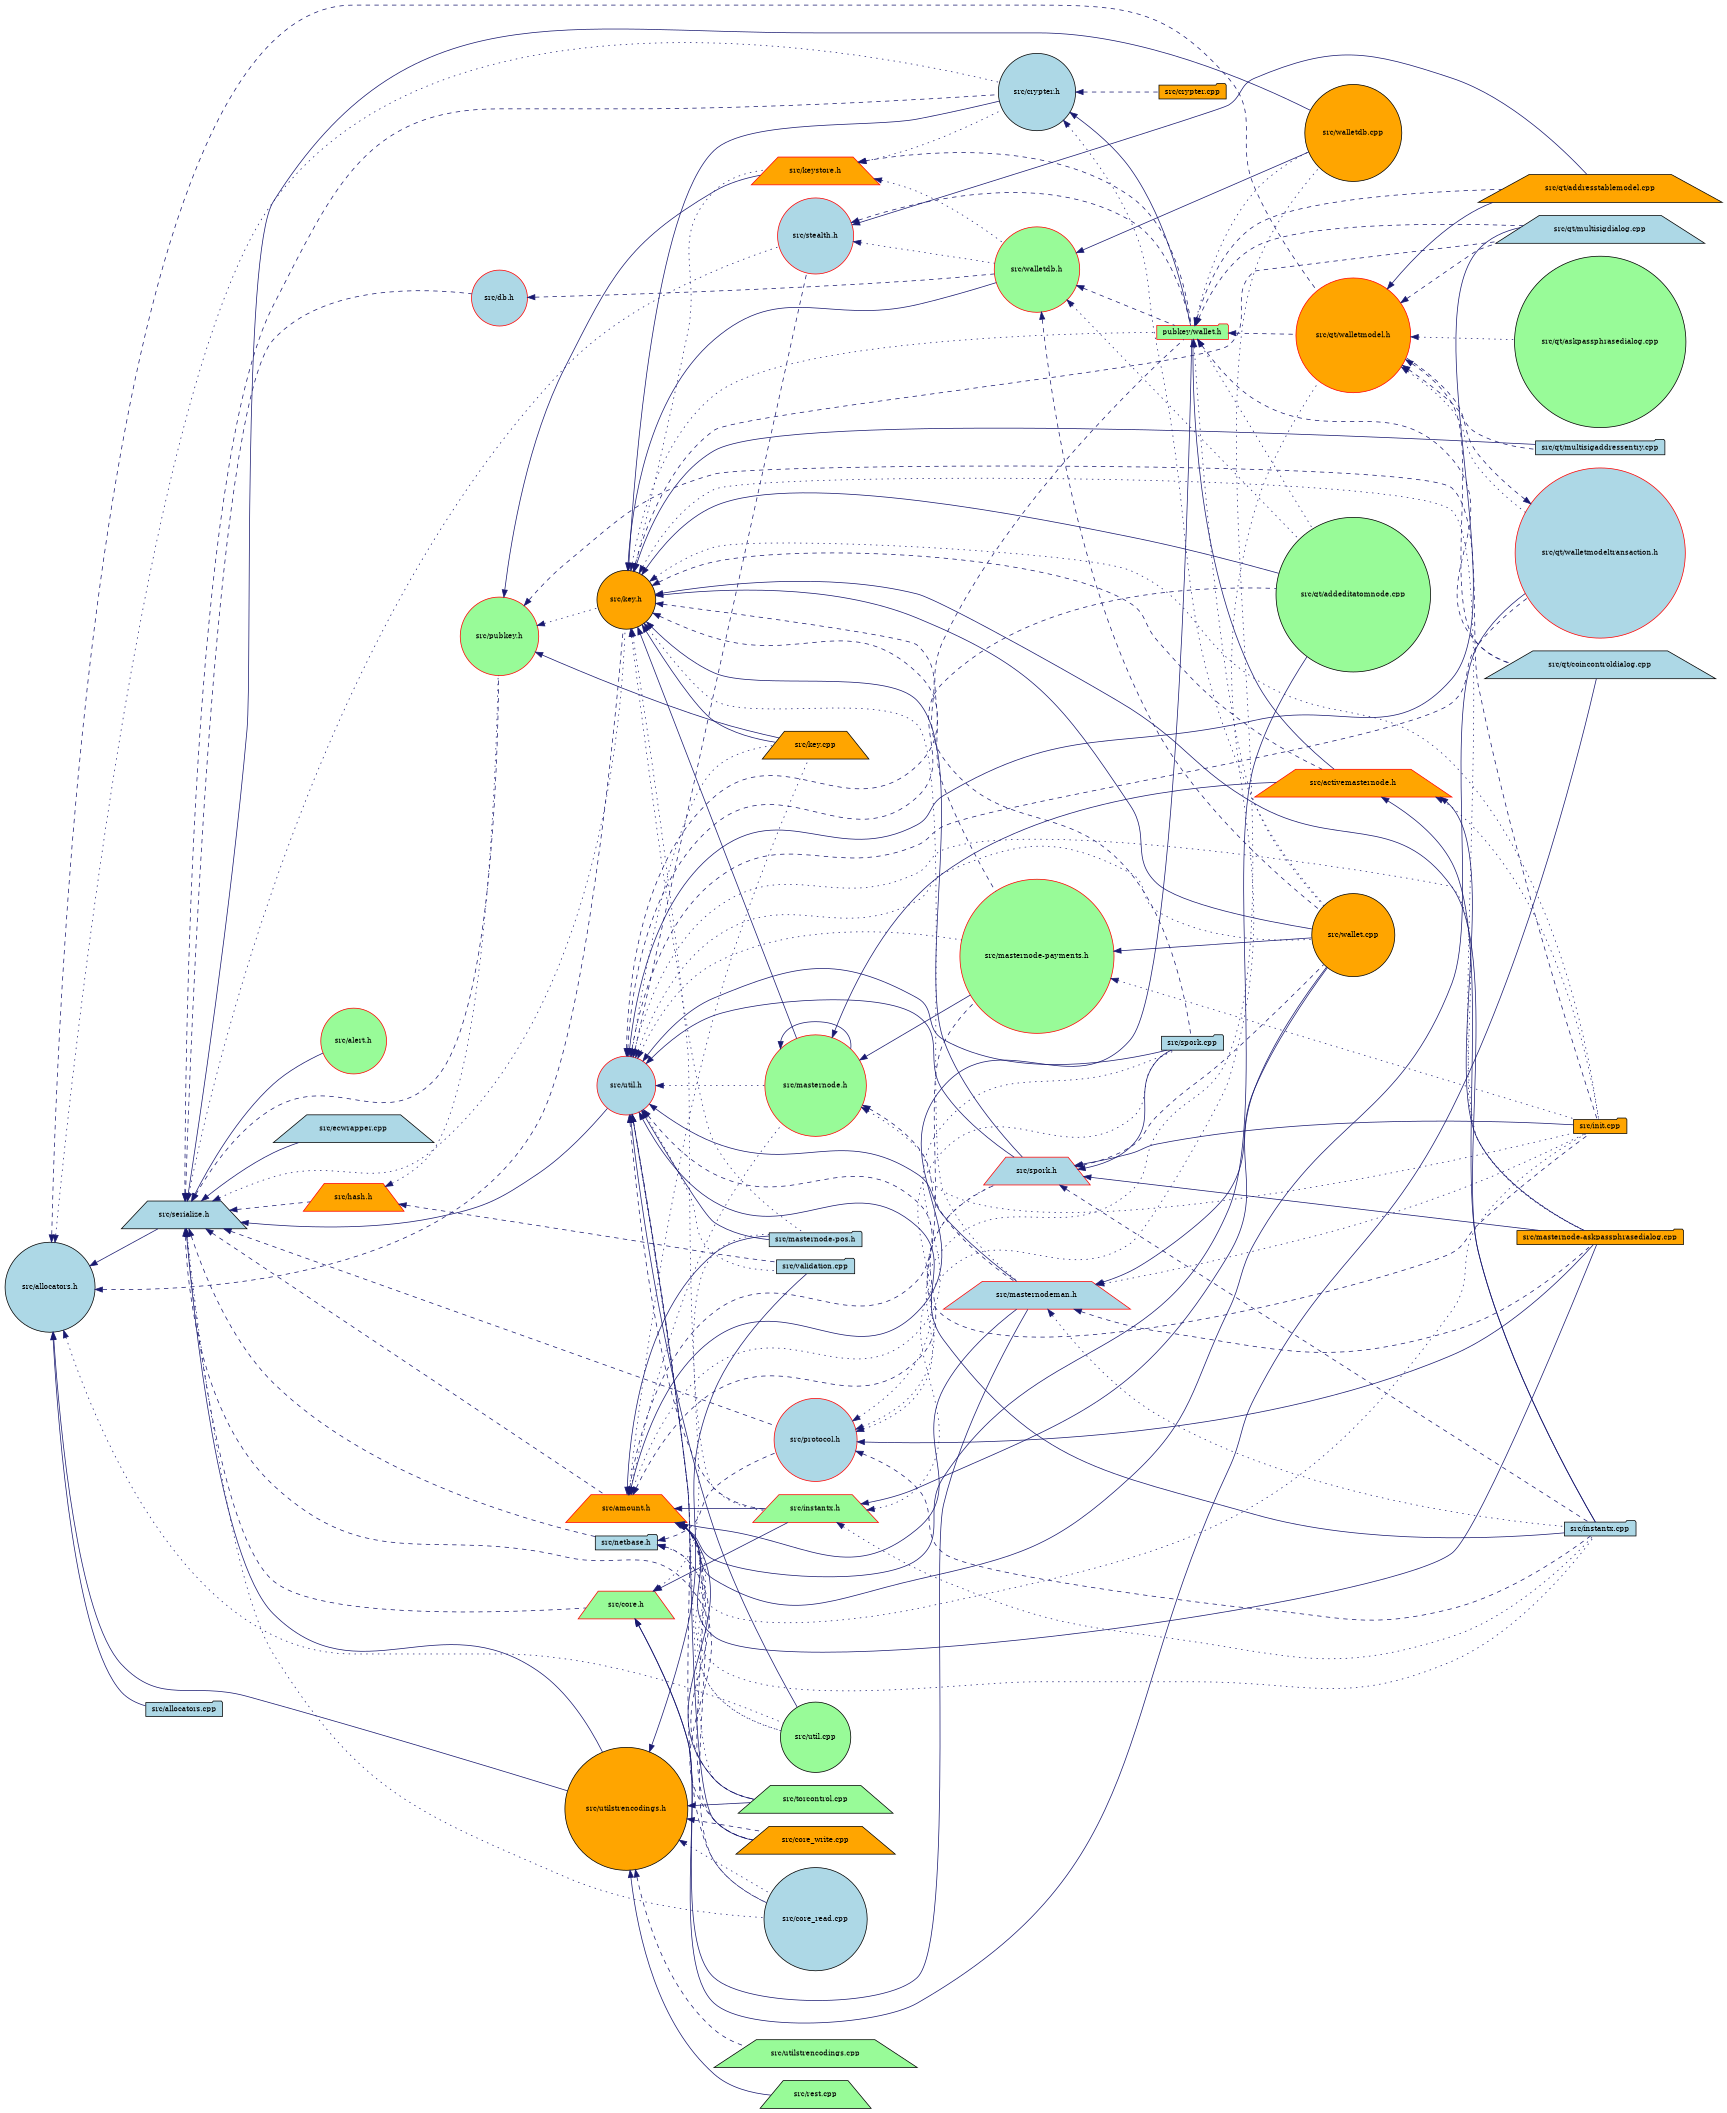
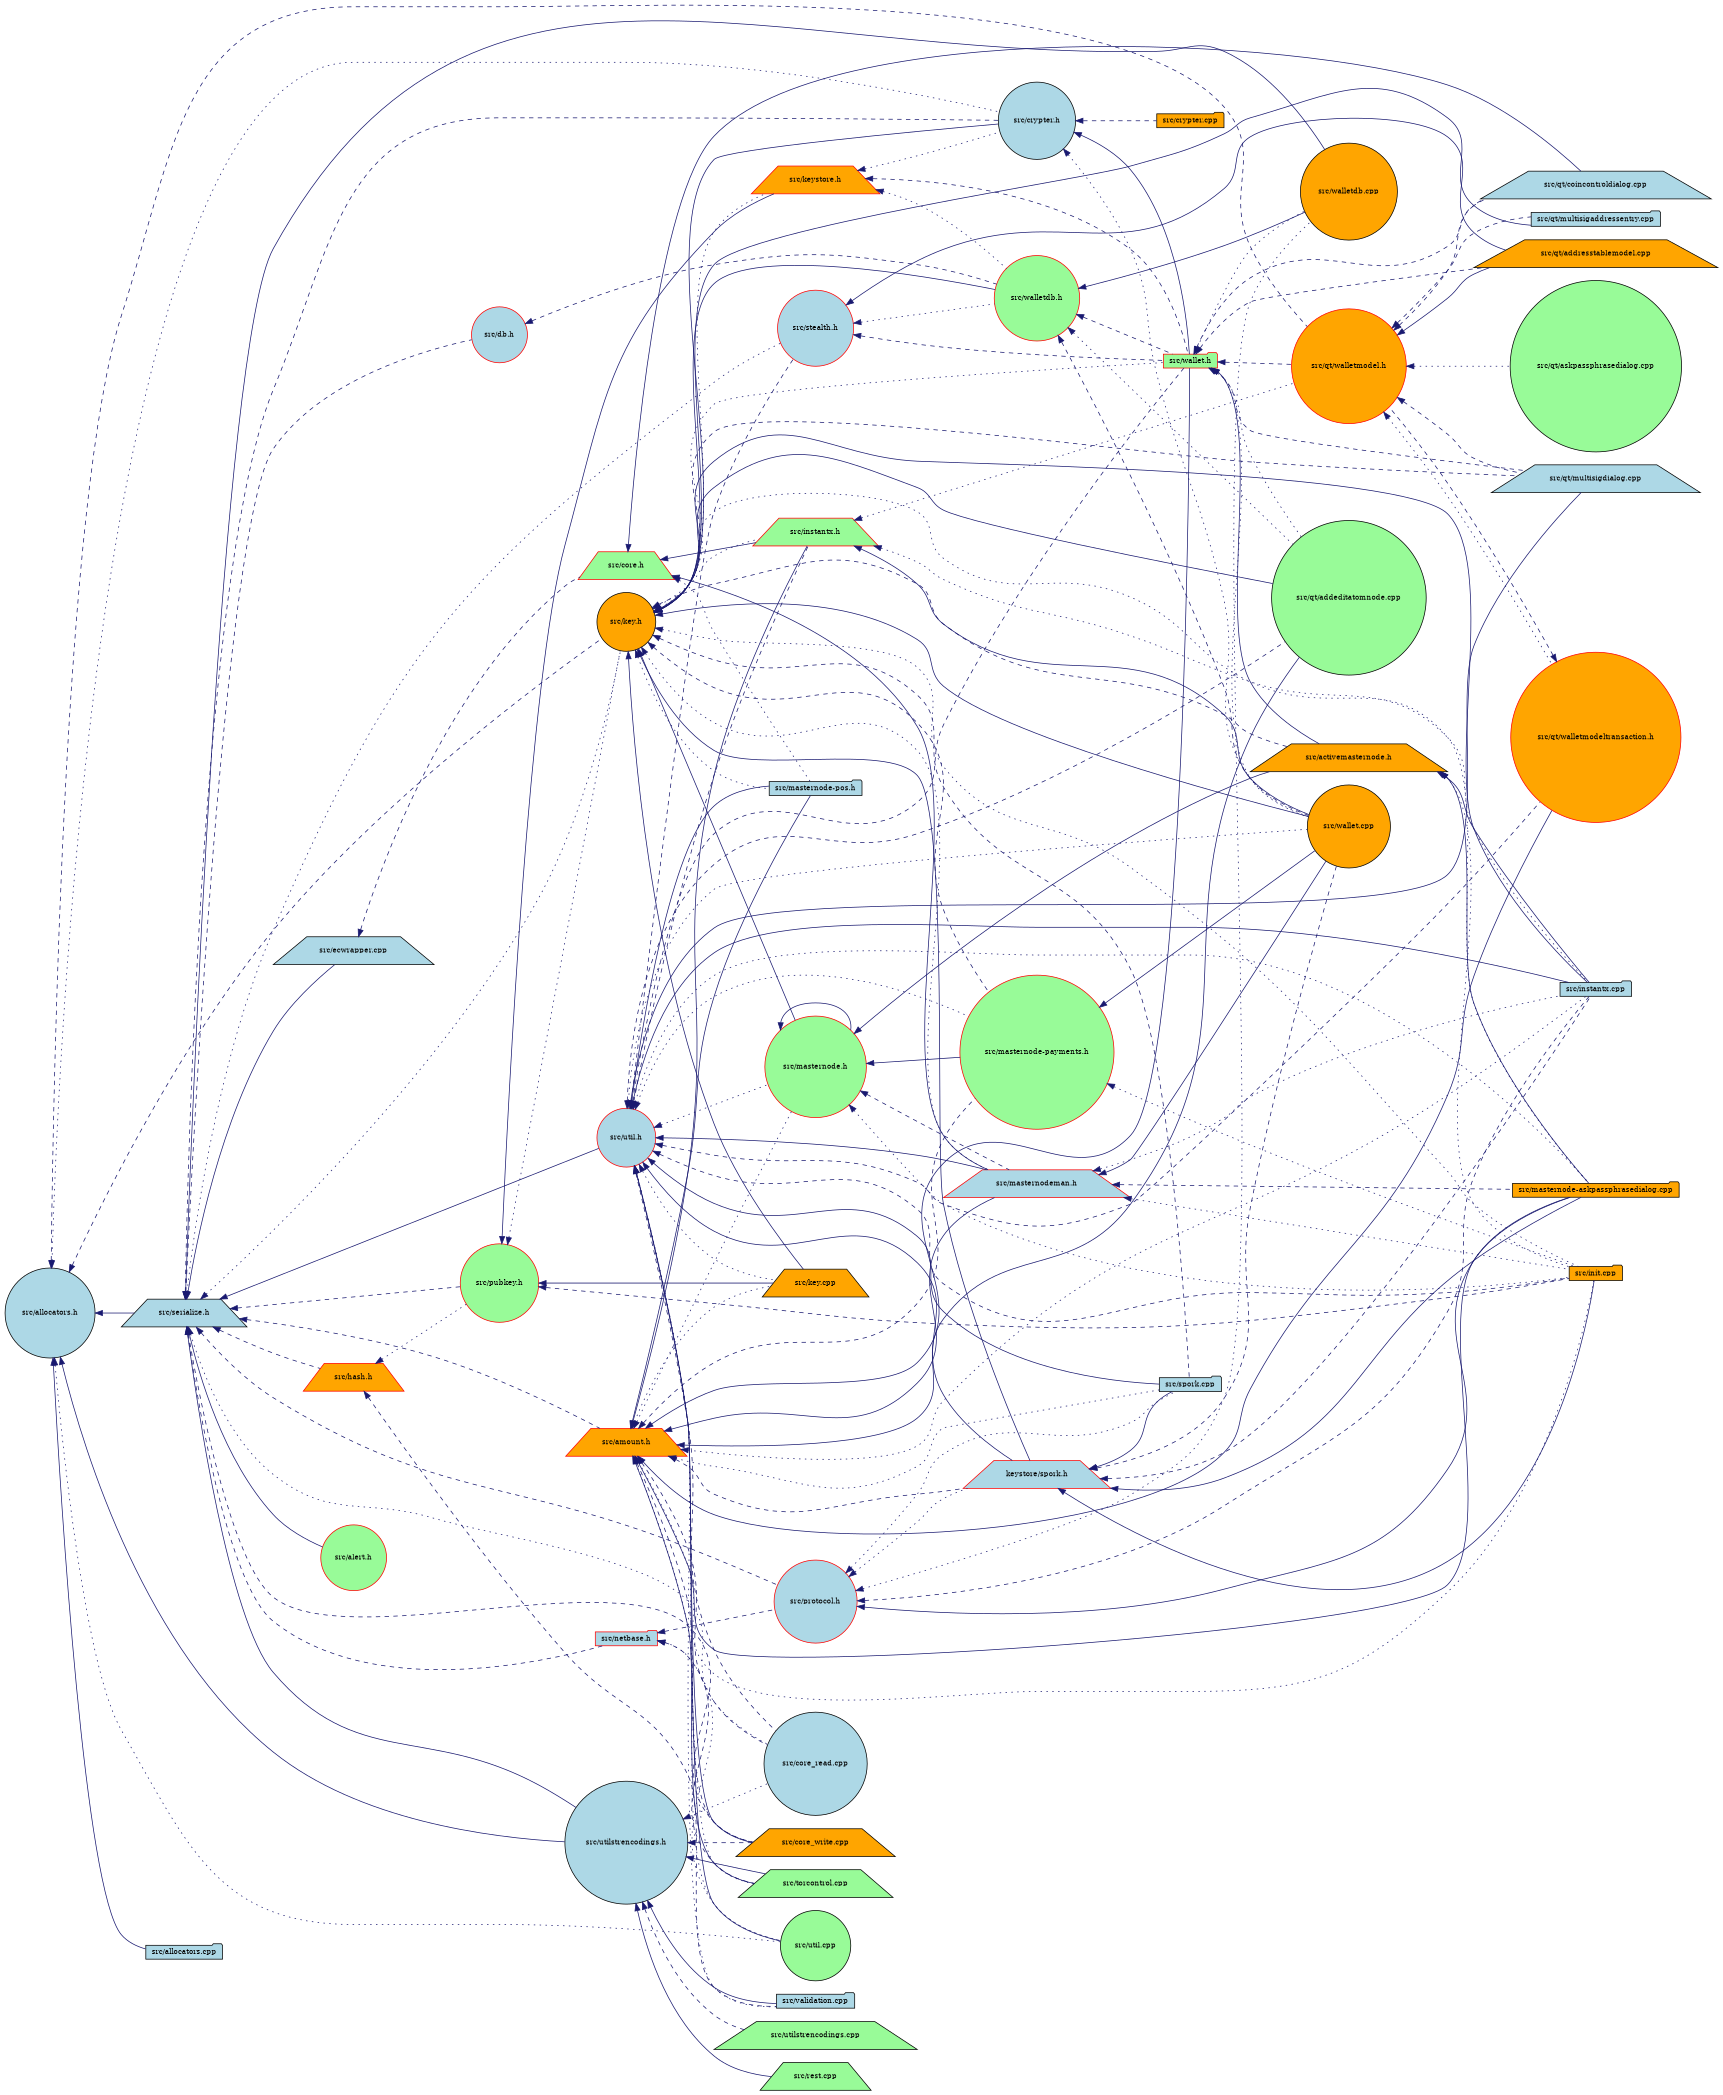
node "pubkey/wallet.h": label "pubkey/wallet.h" -> "src/wallet.h"
node "src/qt/walletmodeltransaction.h": fillcolor lightblue -> orange
node "src/activemasternode.h": color red -> black
node "src/spork.h": label "src/spork.h" -> "keystore/spork.h"
node "src/netbase.h": color black -> red
edge "src/core.h" -> "src/serialize.h": now "src/core.h" -> "src/ecwrapper.cpp"
node "src/utilstrencodings.h": fillcolor orange -> lightblue
